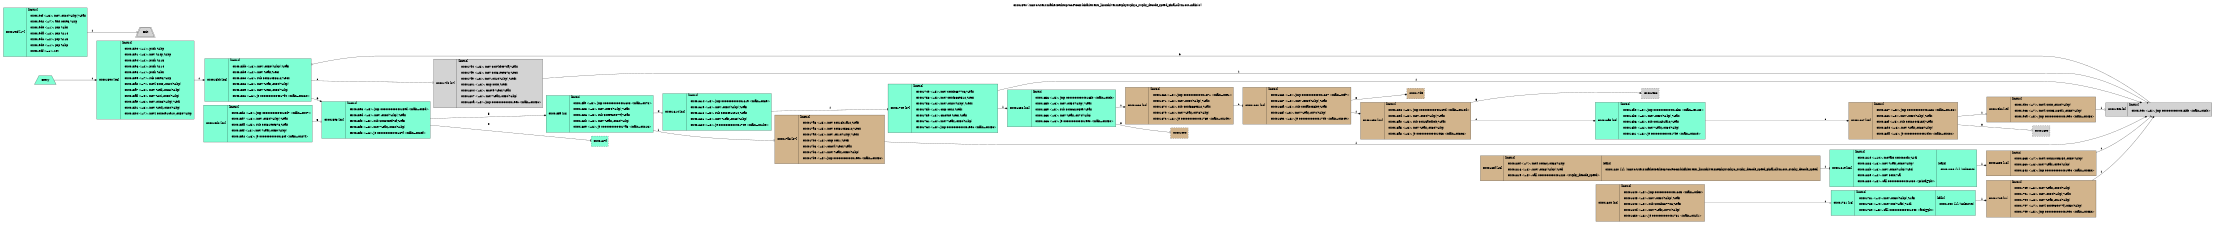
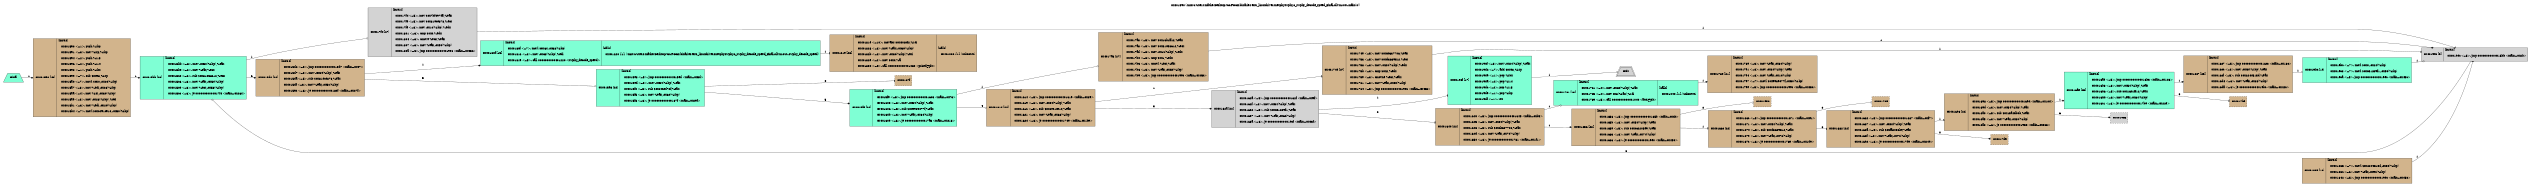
edge "0x4015d2 [22]" -> "0x40180f [15]": added, label "1"
node "Entry": label "Entry" -> "Final"
node "0x401590 [43]": fillcolor aquamarine -> tan
edge "0x40174e [27]" -> "0x4019ec [5]": arrowhead diamond -> tee
edge "0x4015bb [23]" -> "0x4015e8 [22]": now "0x4015bb [23]" -> "0x4015d2 [22]"
node "0x401769": added
node "0x4017be": added
edge "0x40166c [22]" -> "0x401682 [22]": label " 1" -> " 0"
edge "0x401656 [22]" -> "0x40166c [22]": arrowhead diamond -> tee
node "0x40174e [27]": fillcolor aquamarine -> tan
edge "0x40174e [27]" -> "0x401656 [22]": now "0x401640 [22]" -> "0x401656 [22]"
node "0x401656 [22]": fillcolor aquamarine -> tan
node "0x40162a [22]": added
node "0x4019bc [19]": fillcolor tan -> aquamarine
node "0x401614 [22]": fillcolor aquamarine -> tan
edge "0x401682 [22]" -> "0x401698 [22]": arrowhead diamond -> tee
node "0x4015d2 [22]": fillcolor aquamarine -> tan
node "0x4016e0": removed
node "0x40187f": fillcolor aquamarine -> tan
edge "0x40178e [21]" -> "0x4019ec [5]": removed, label "1"
edge "0x40181e [23]" -> "0x401835 [18]": removed, label "1"
node "0x40180f [15]": fillcolor tan -> aquamarine
node "0x40181e [23]": fillcolor aquamarine -> tan
